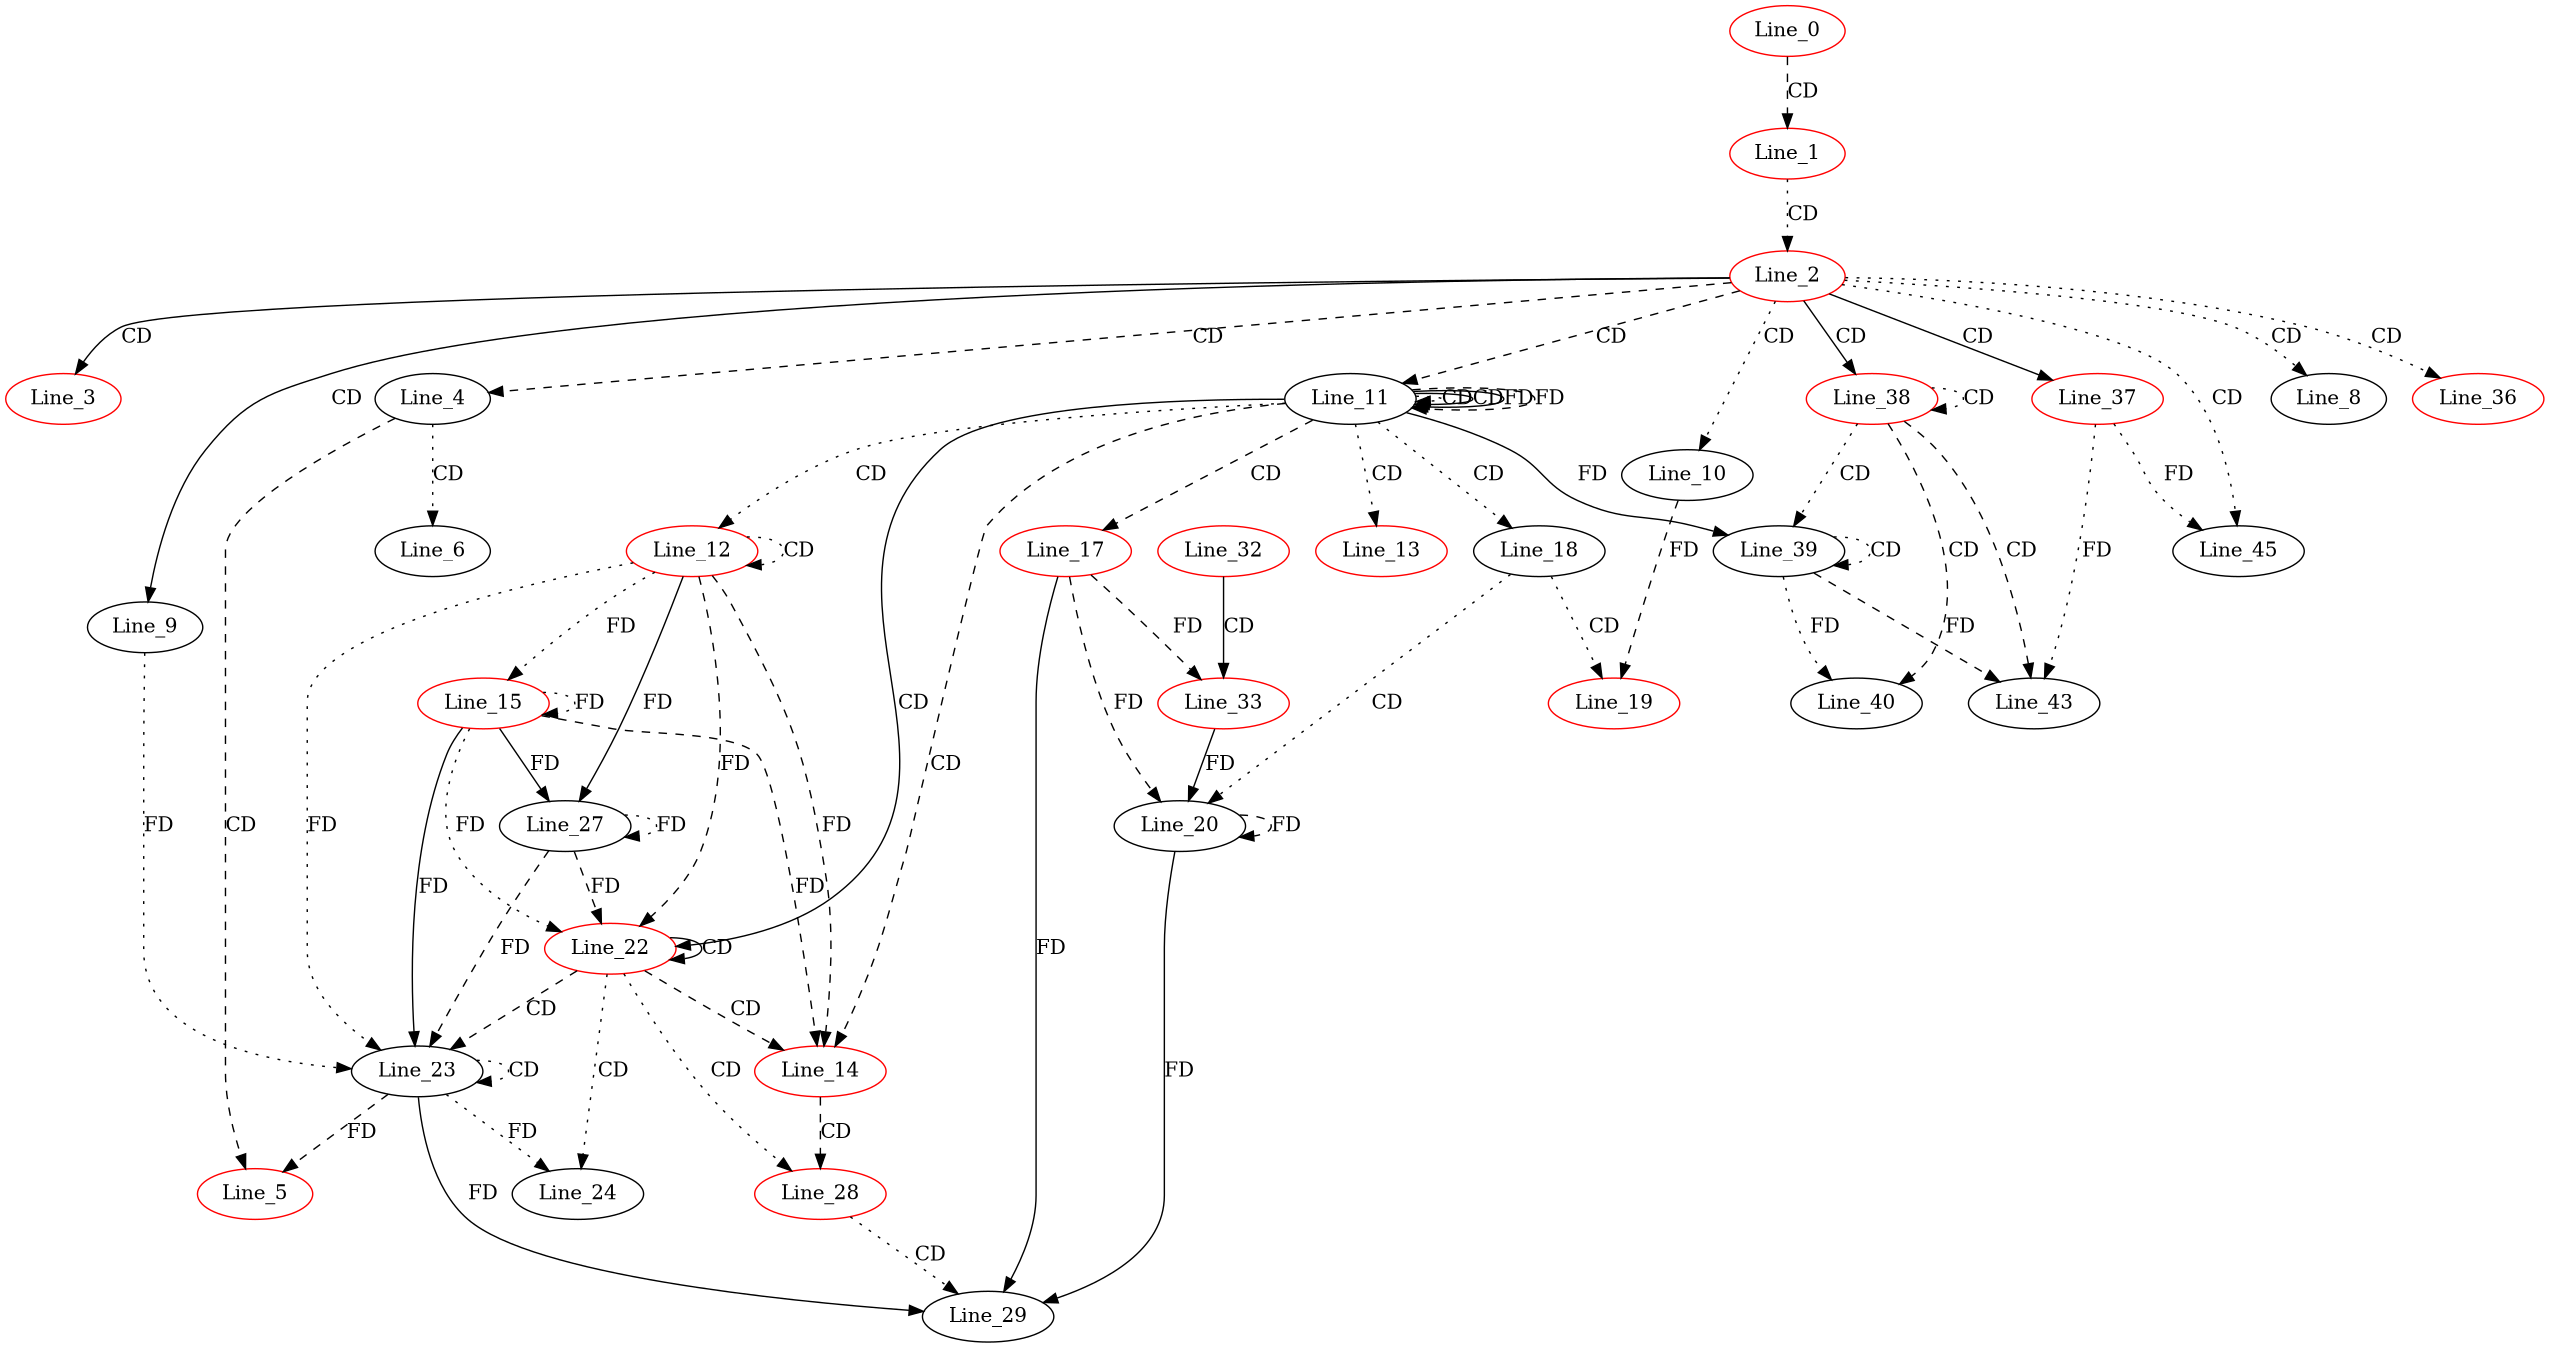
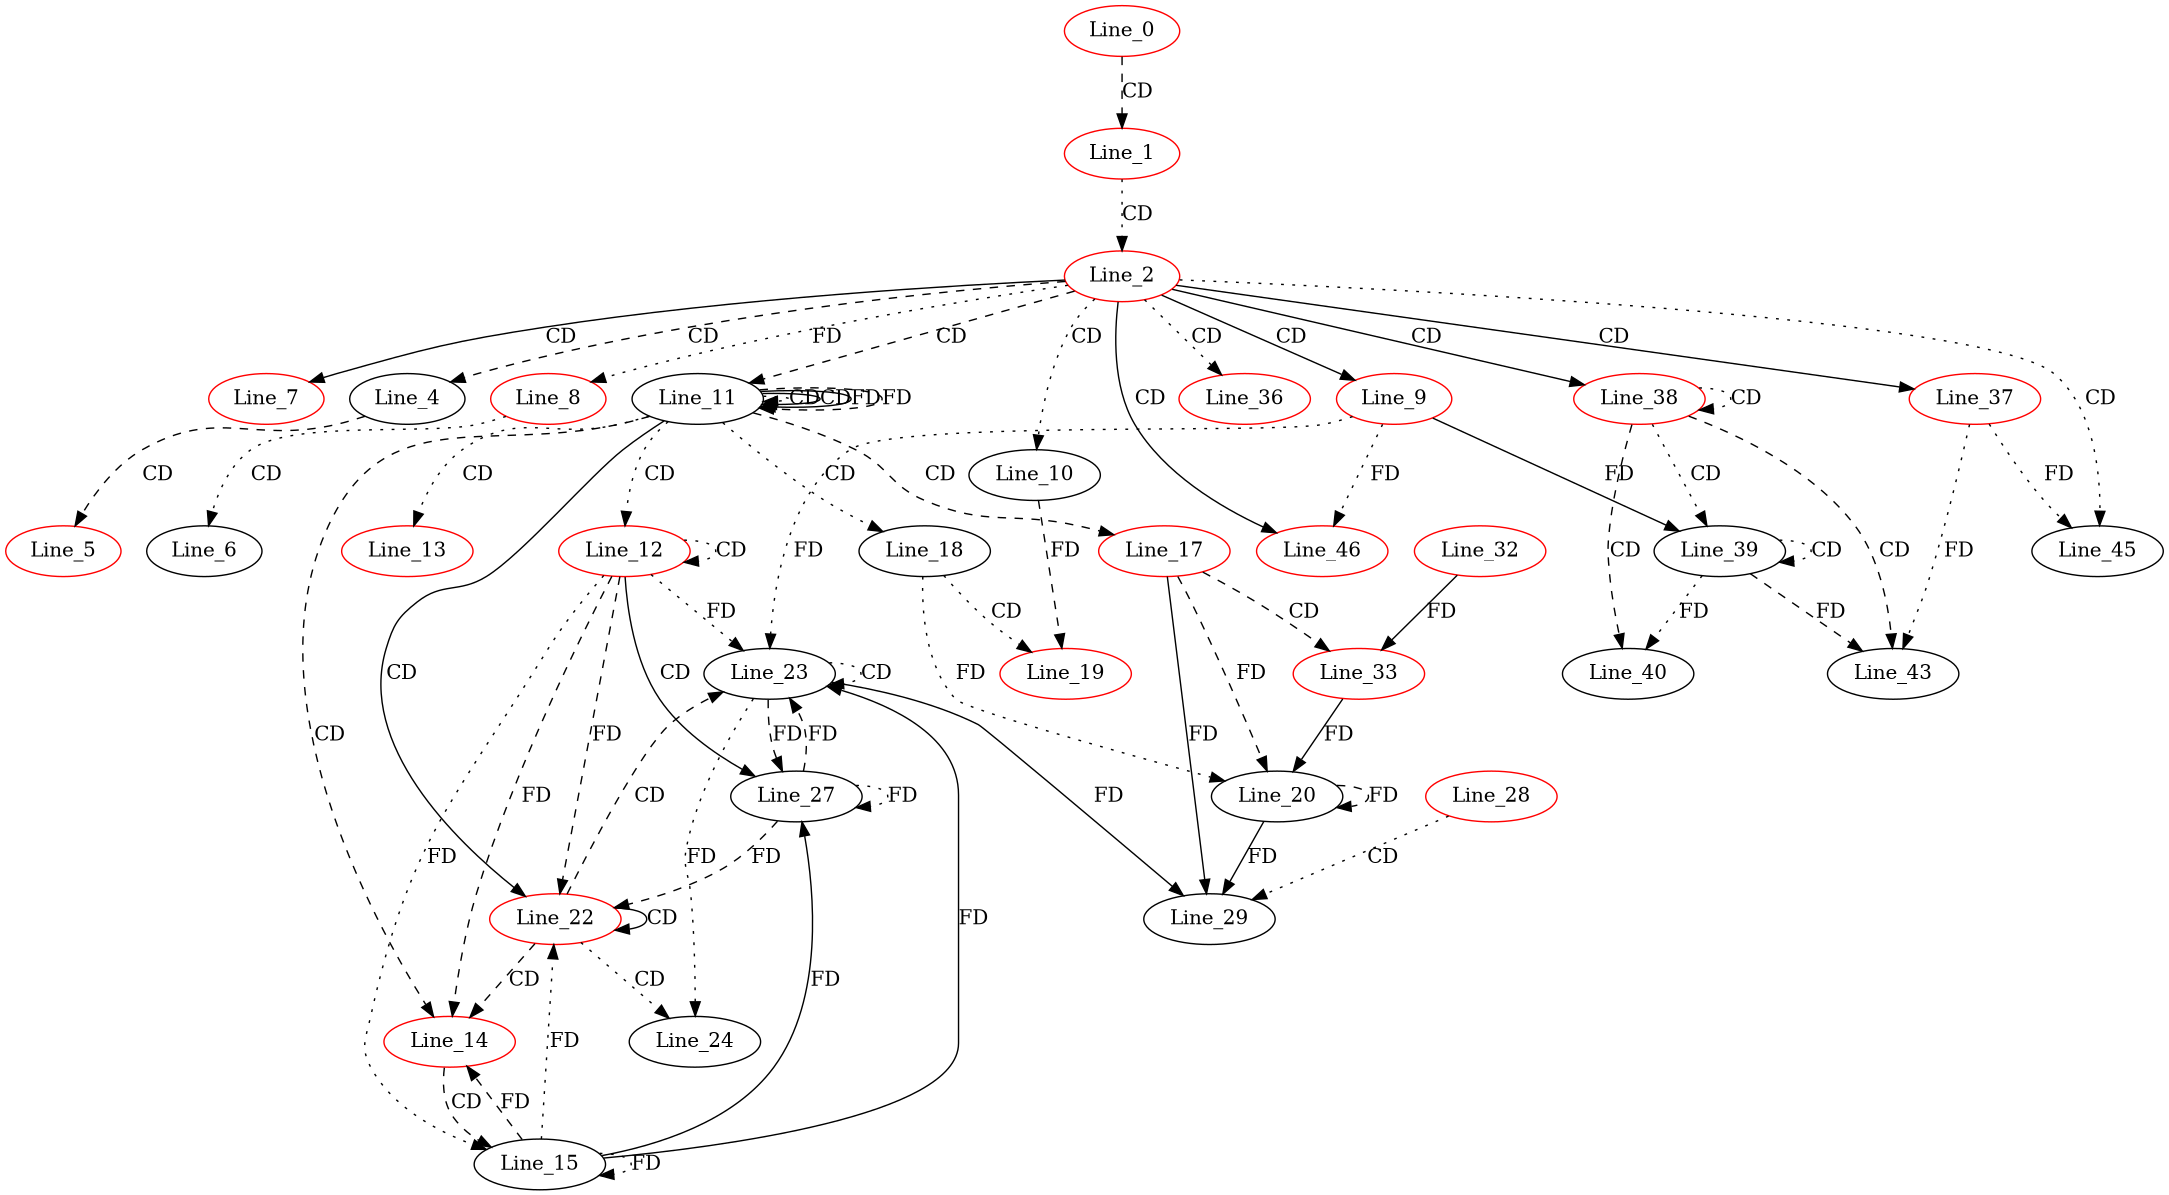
edge "Line_2" -> "Line_8": label "CD" -> "FD"
node "Line_3": label "Line_3" -> "Line_7"
node "Line_8": color black -> red
edge "Line_4" -> "Line_6": now "Line_8" -> "Line_6"
edge "Line_11" -> "Line_39": now "Line_9" -> "Line_39"
node "Line_46": added
node "Line_9": color black -> red
edge "Line_17" -> "Line_33": label "FD" -> "CD"
edge "Line_32" -> "Line_33": label "CD" -> "FD"
node "Line_15": color red -> black
edge "Line_12" -> "Line_27": label "FD" -> "CD"
edge "Line_18" -> "Line_20": label "CD" -> "FD"
edge "Line_22" -> "Line_28": removed, label "CD"
edge "Line_14" -> "Line_28": now "Line_14" -> "Line_15"
edge "Line_23" -> "Line_5": now "Line_23" -> "Line_27"
